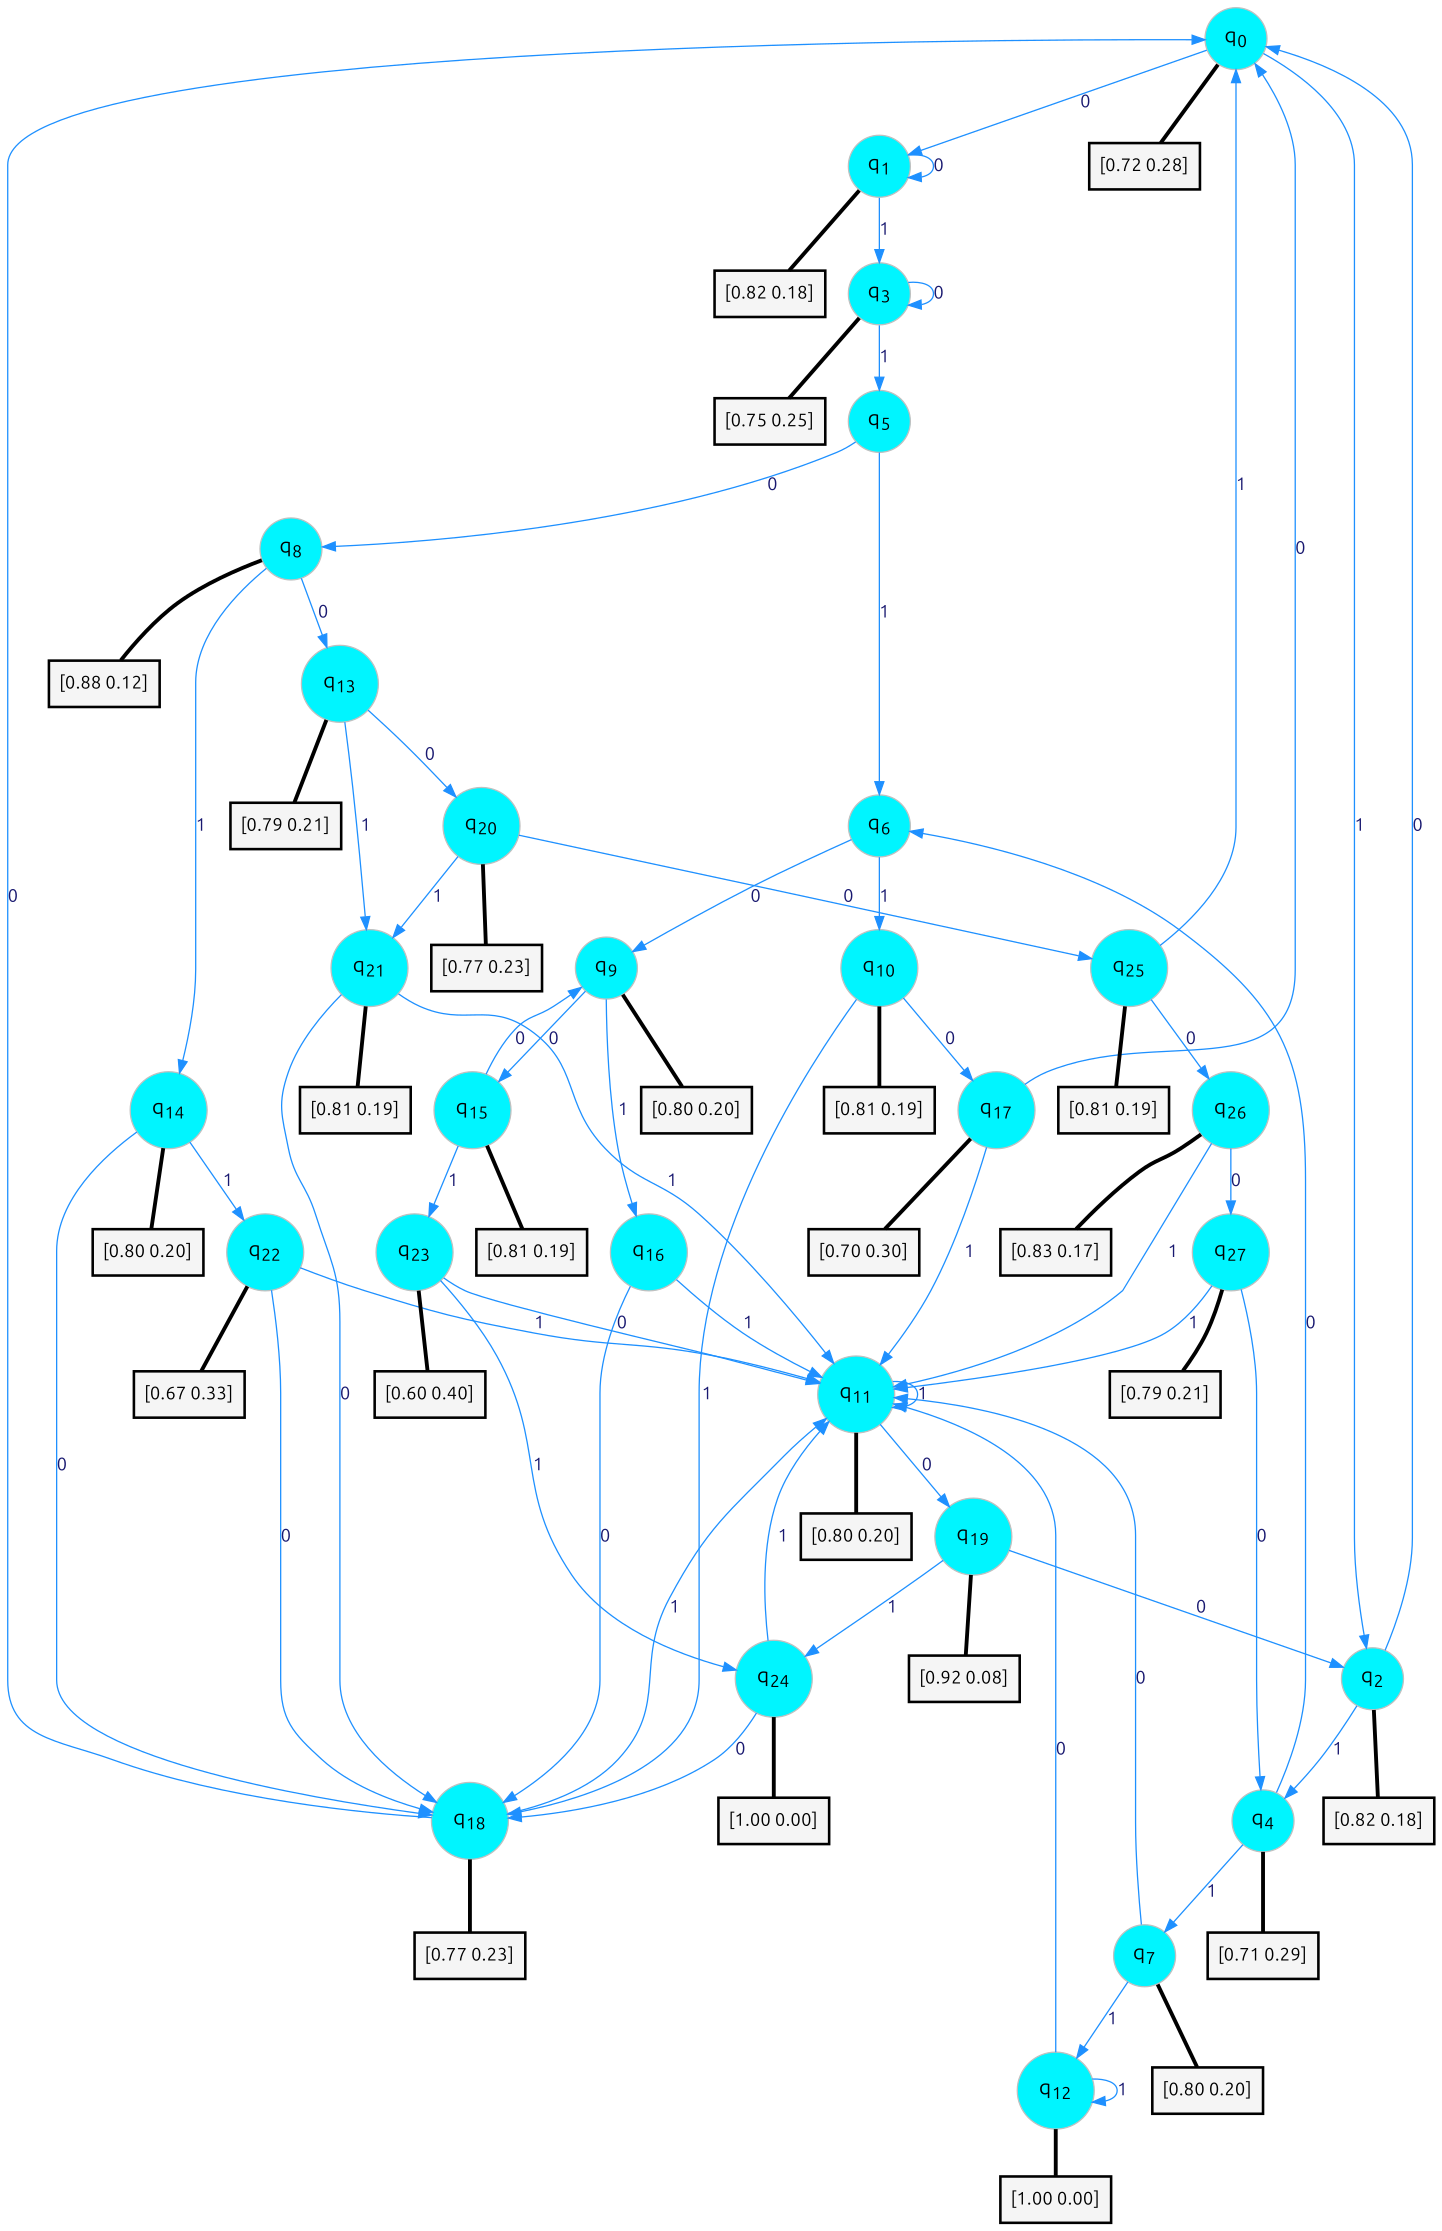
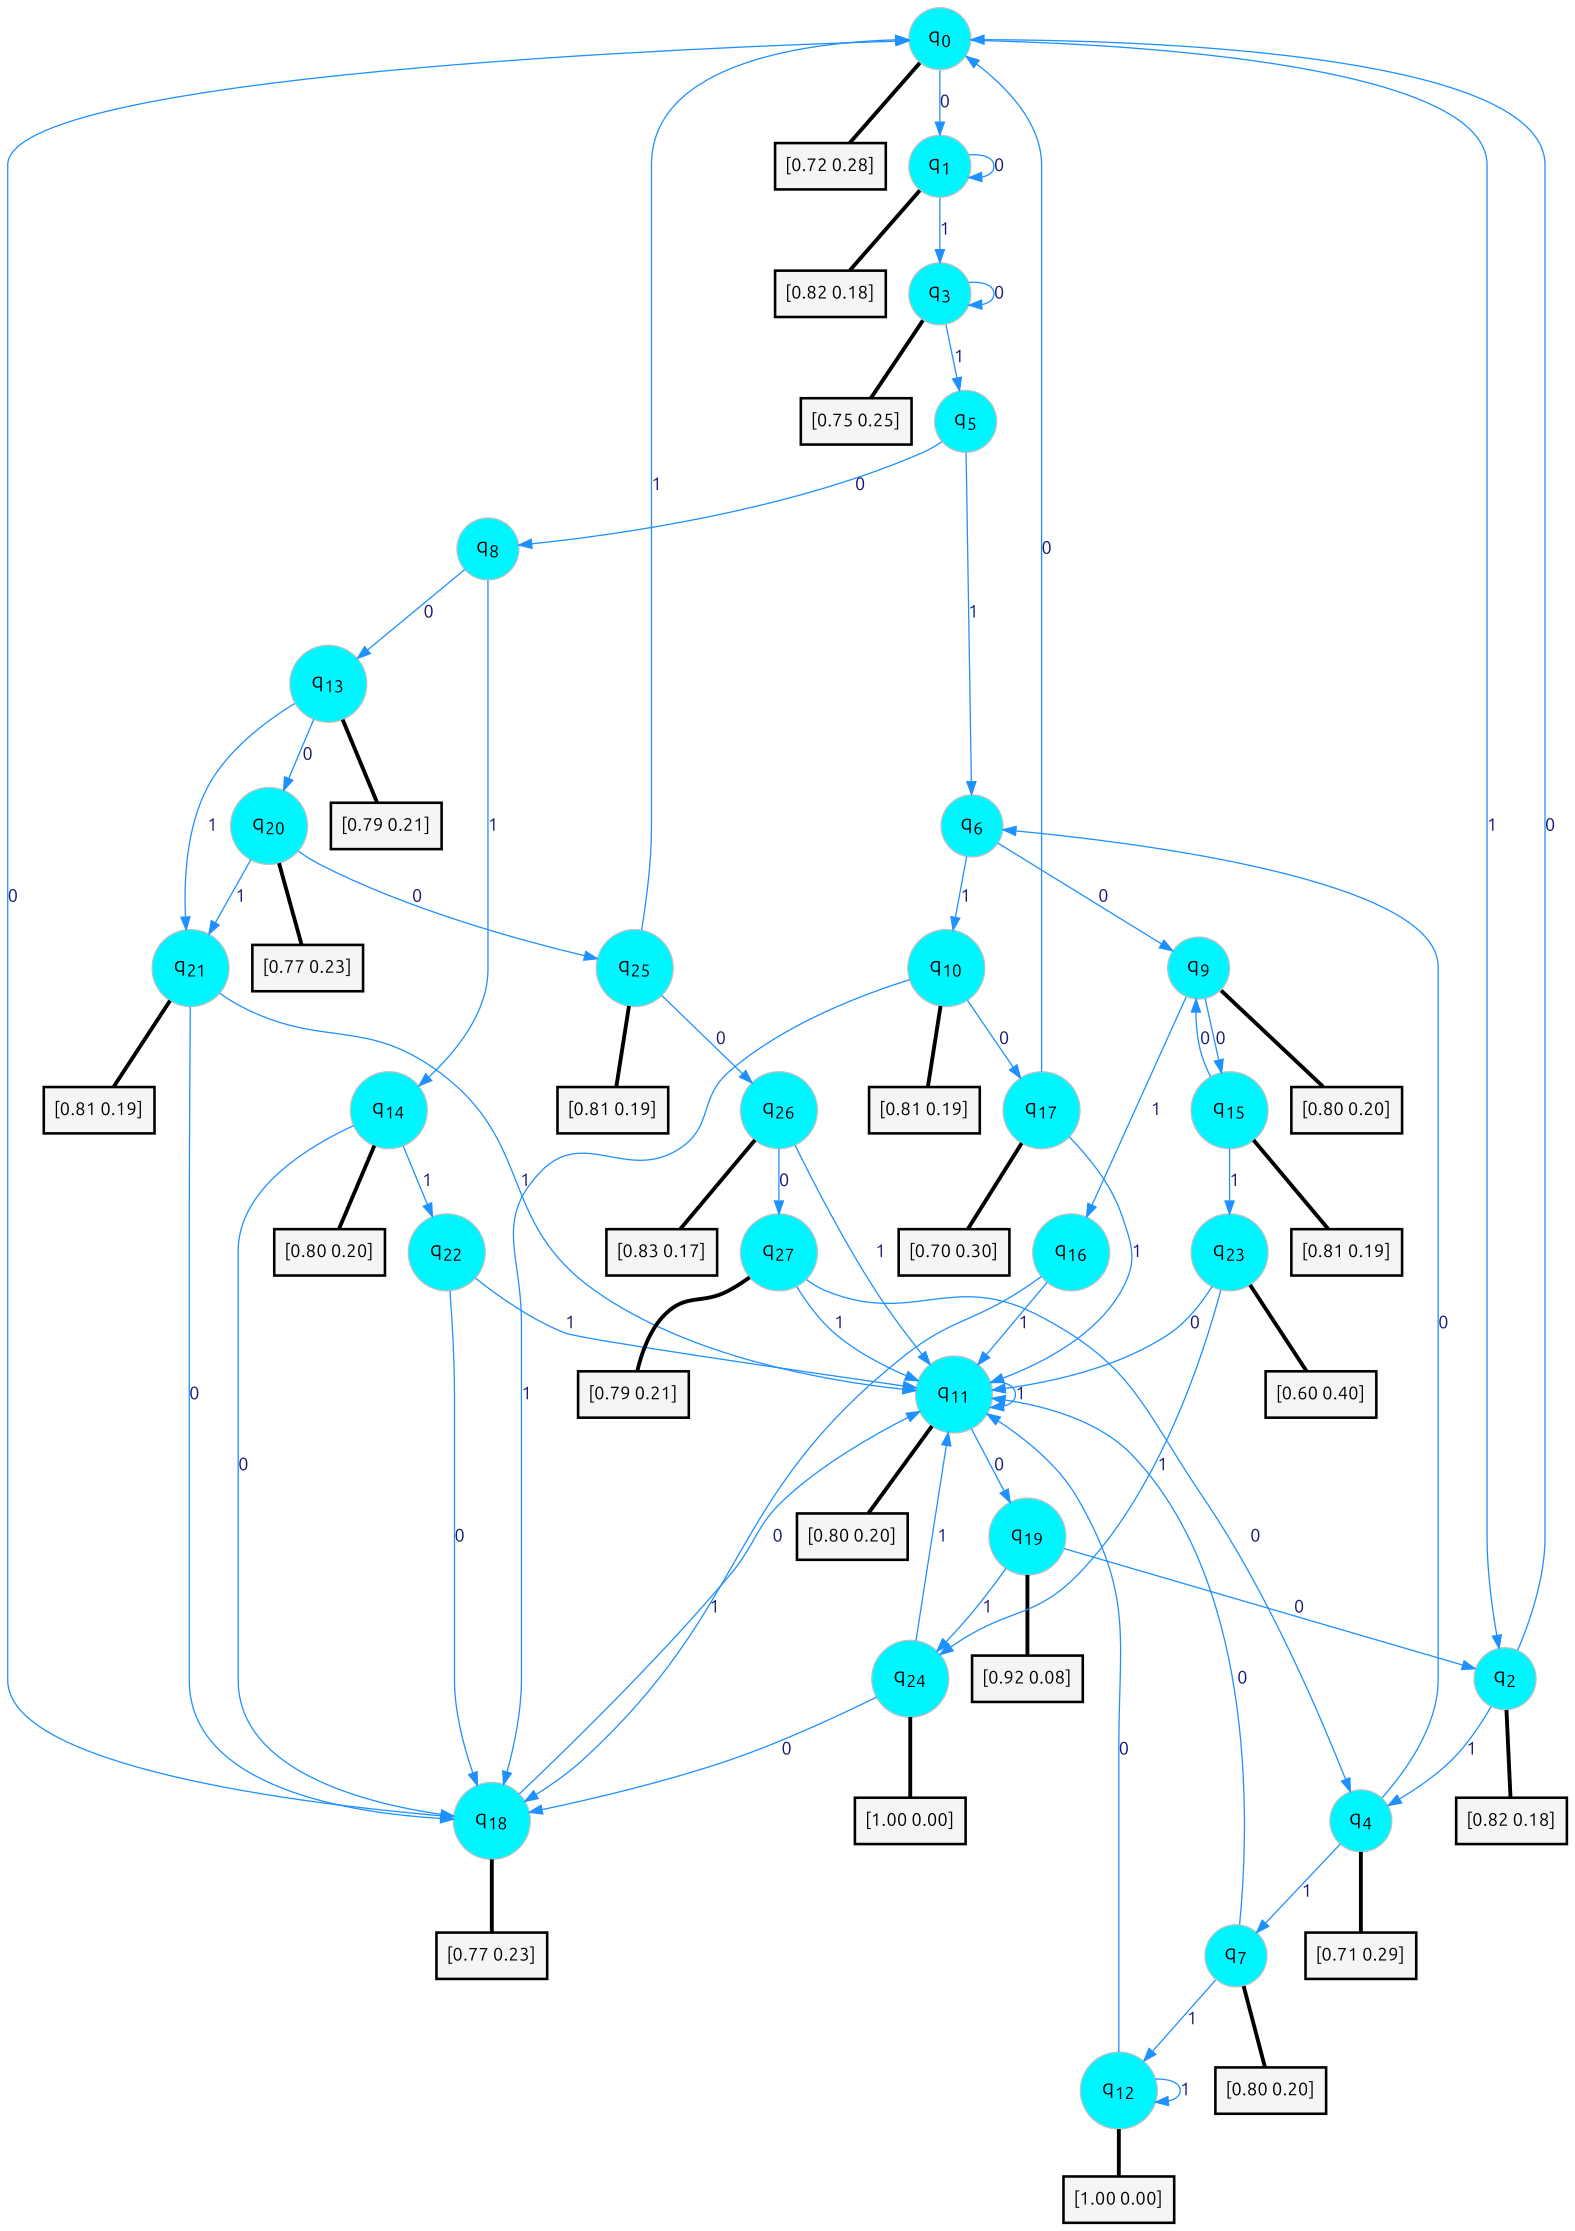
node "[0.88 0.12]": removed
node "[0.67 0.33]": removed
